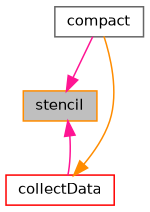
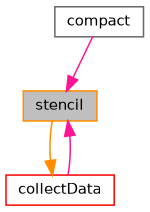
edge "compact" -> "collectData": now "stencil" -> "collectData"
